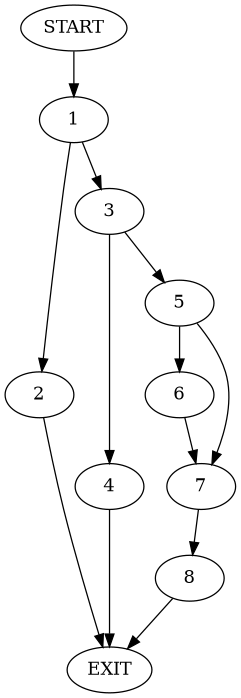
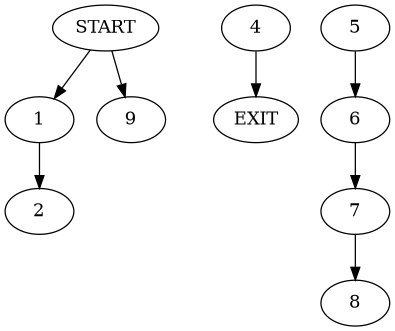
node "9": added
node "3": removed
edge "5" -> "7": removed
edge "2" -> "EXIT": removed
edge "8" -> "EXIT": removed
